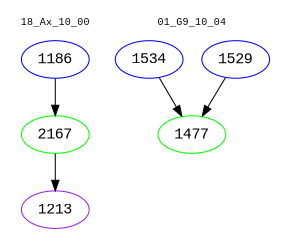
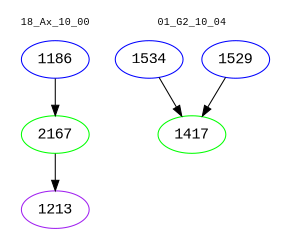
cluster "01_G9_10_04": label "01_G9_10_04" -> "01_G2_10_04"
node "1477": label "1477" -> "1417"
